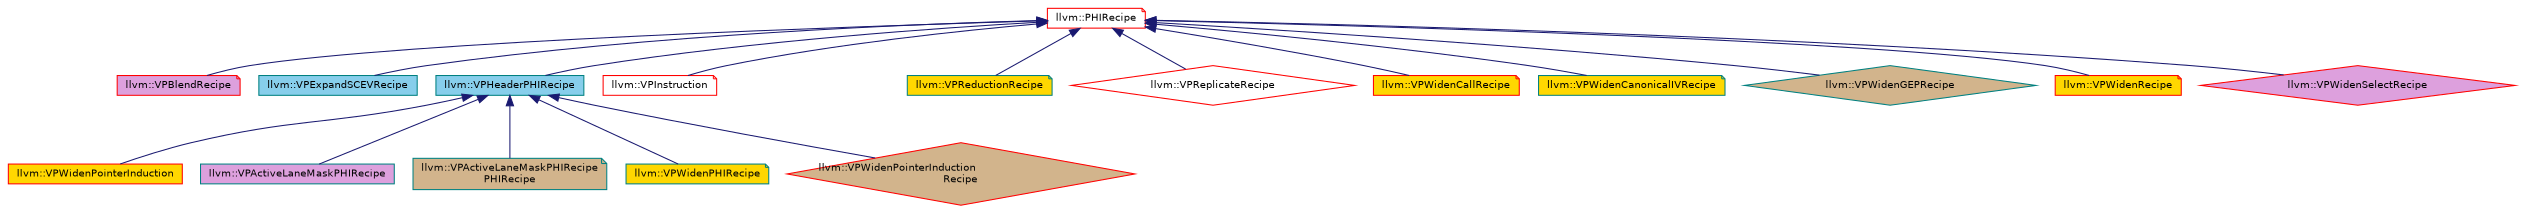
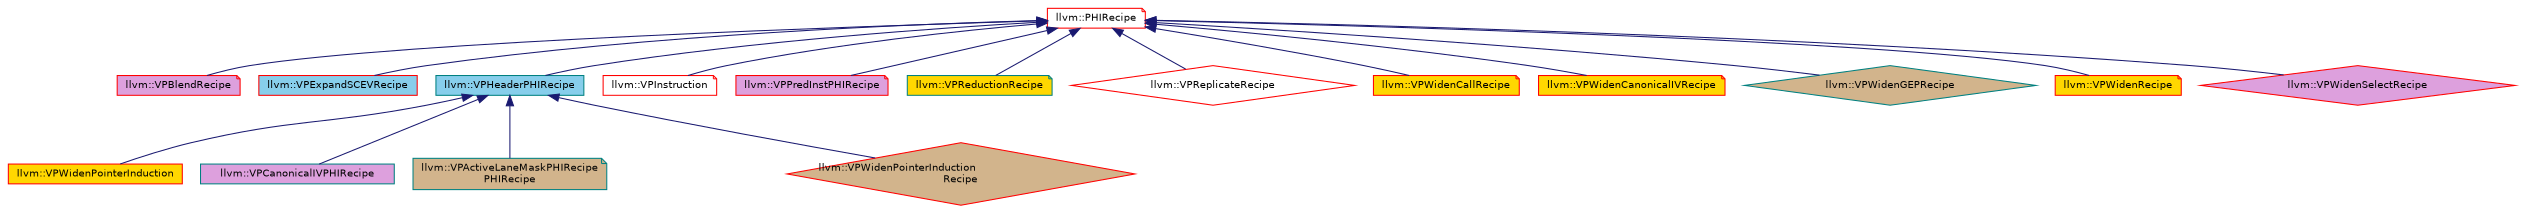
node "llvm::VPExpandSCEVRecipe": color teal -> red
node "llvm::VPPredInstPHIRecipe": added
node "llvm::VPWidenCanonicalIVRecipe": color teal -> red
node "llvm::VPActiveLaneMaskPHIRecipe": label "llvm::VPActiveLaneMaskPHIRecipe" -> "llvm::VPCanonicalIVPHIRecipe"
node "llvm::VPWidenPHIRecipe": removed
